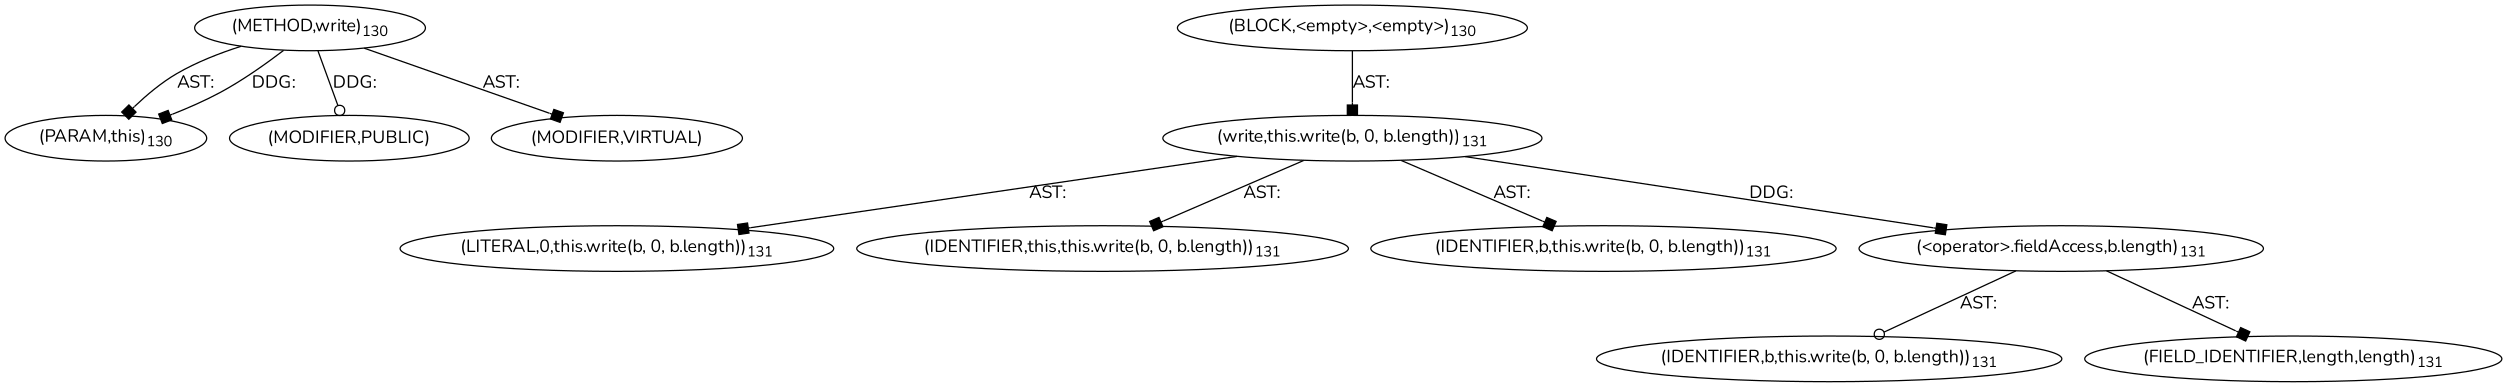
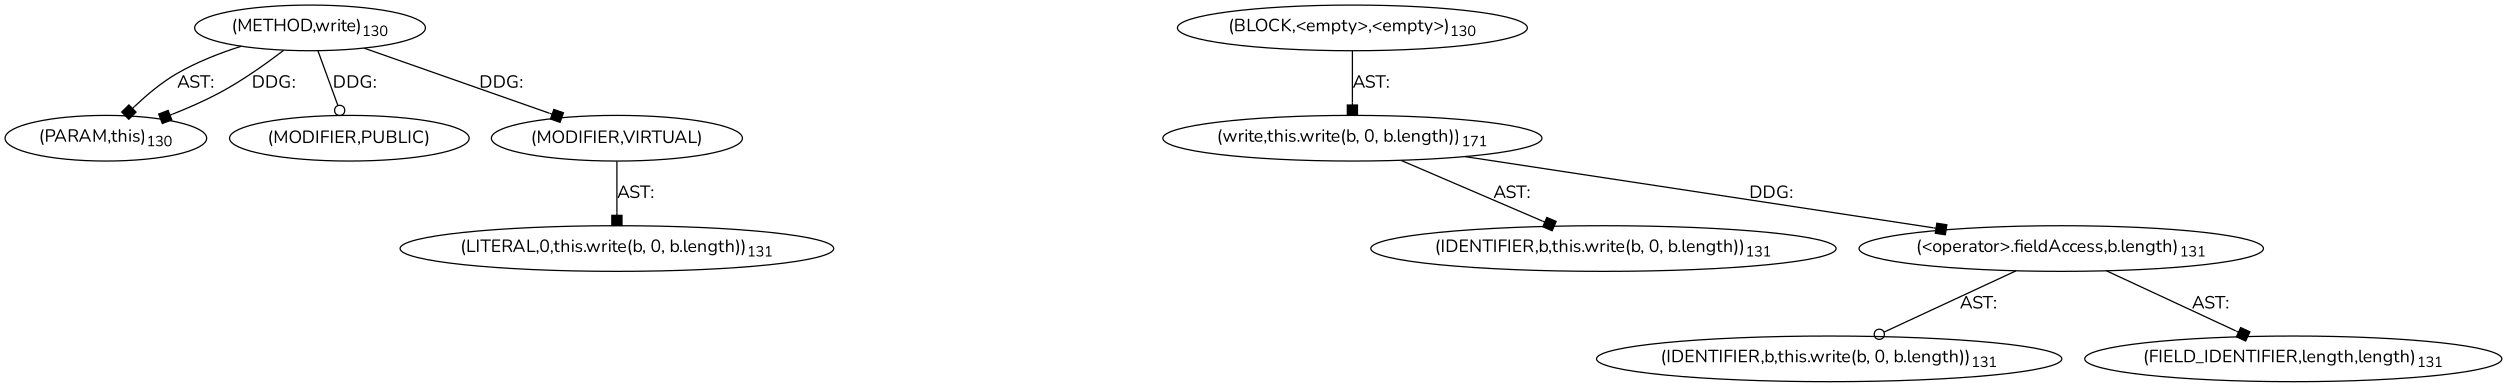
edge "(METHOD,write)" -> "(MODIFIER,VIRTUAL)": label "AST: " -> "DDG: "
node "(write,this.write(b, 0, b.length))": text "131" -> "171"
edge "(write,this.write(b, 0, b.length))" -> "(LITERAL,0,this.write(b, 0, b.length))": now "(MODIFIER,VIRTUAL)" -> "(LITERAL,0,this.write(b, 0, b.length))"
node "(IDENTIFIER,this,this.write(b, 0, b.length))": removed
